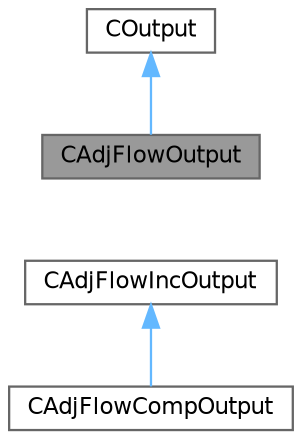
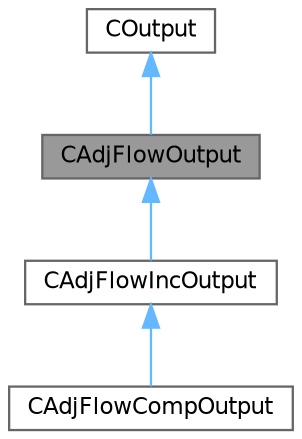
edge "CAdjFlowIncOutput" -> "CAdjFlowOutput": added
